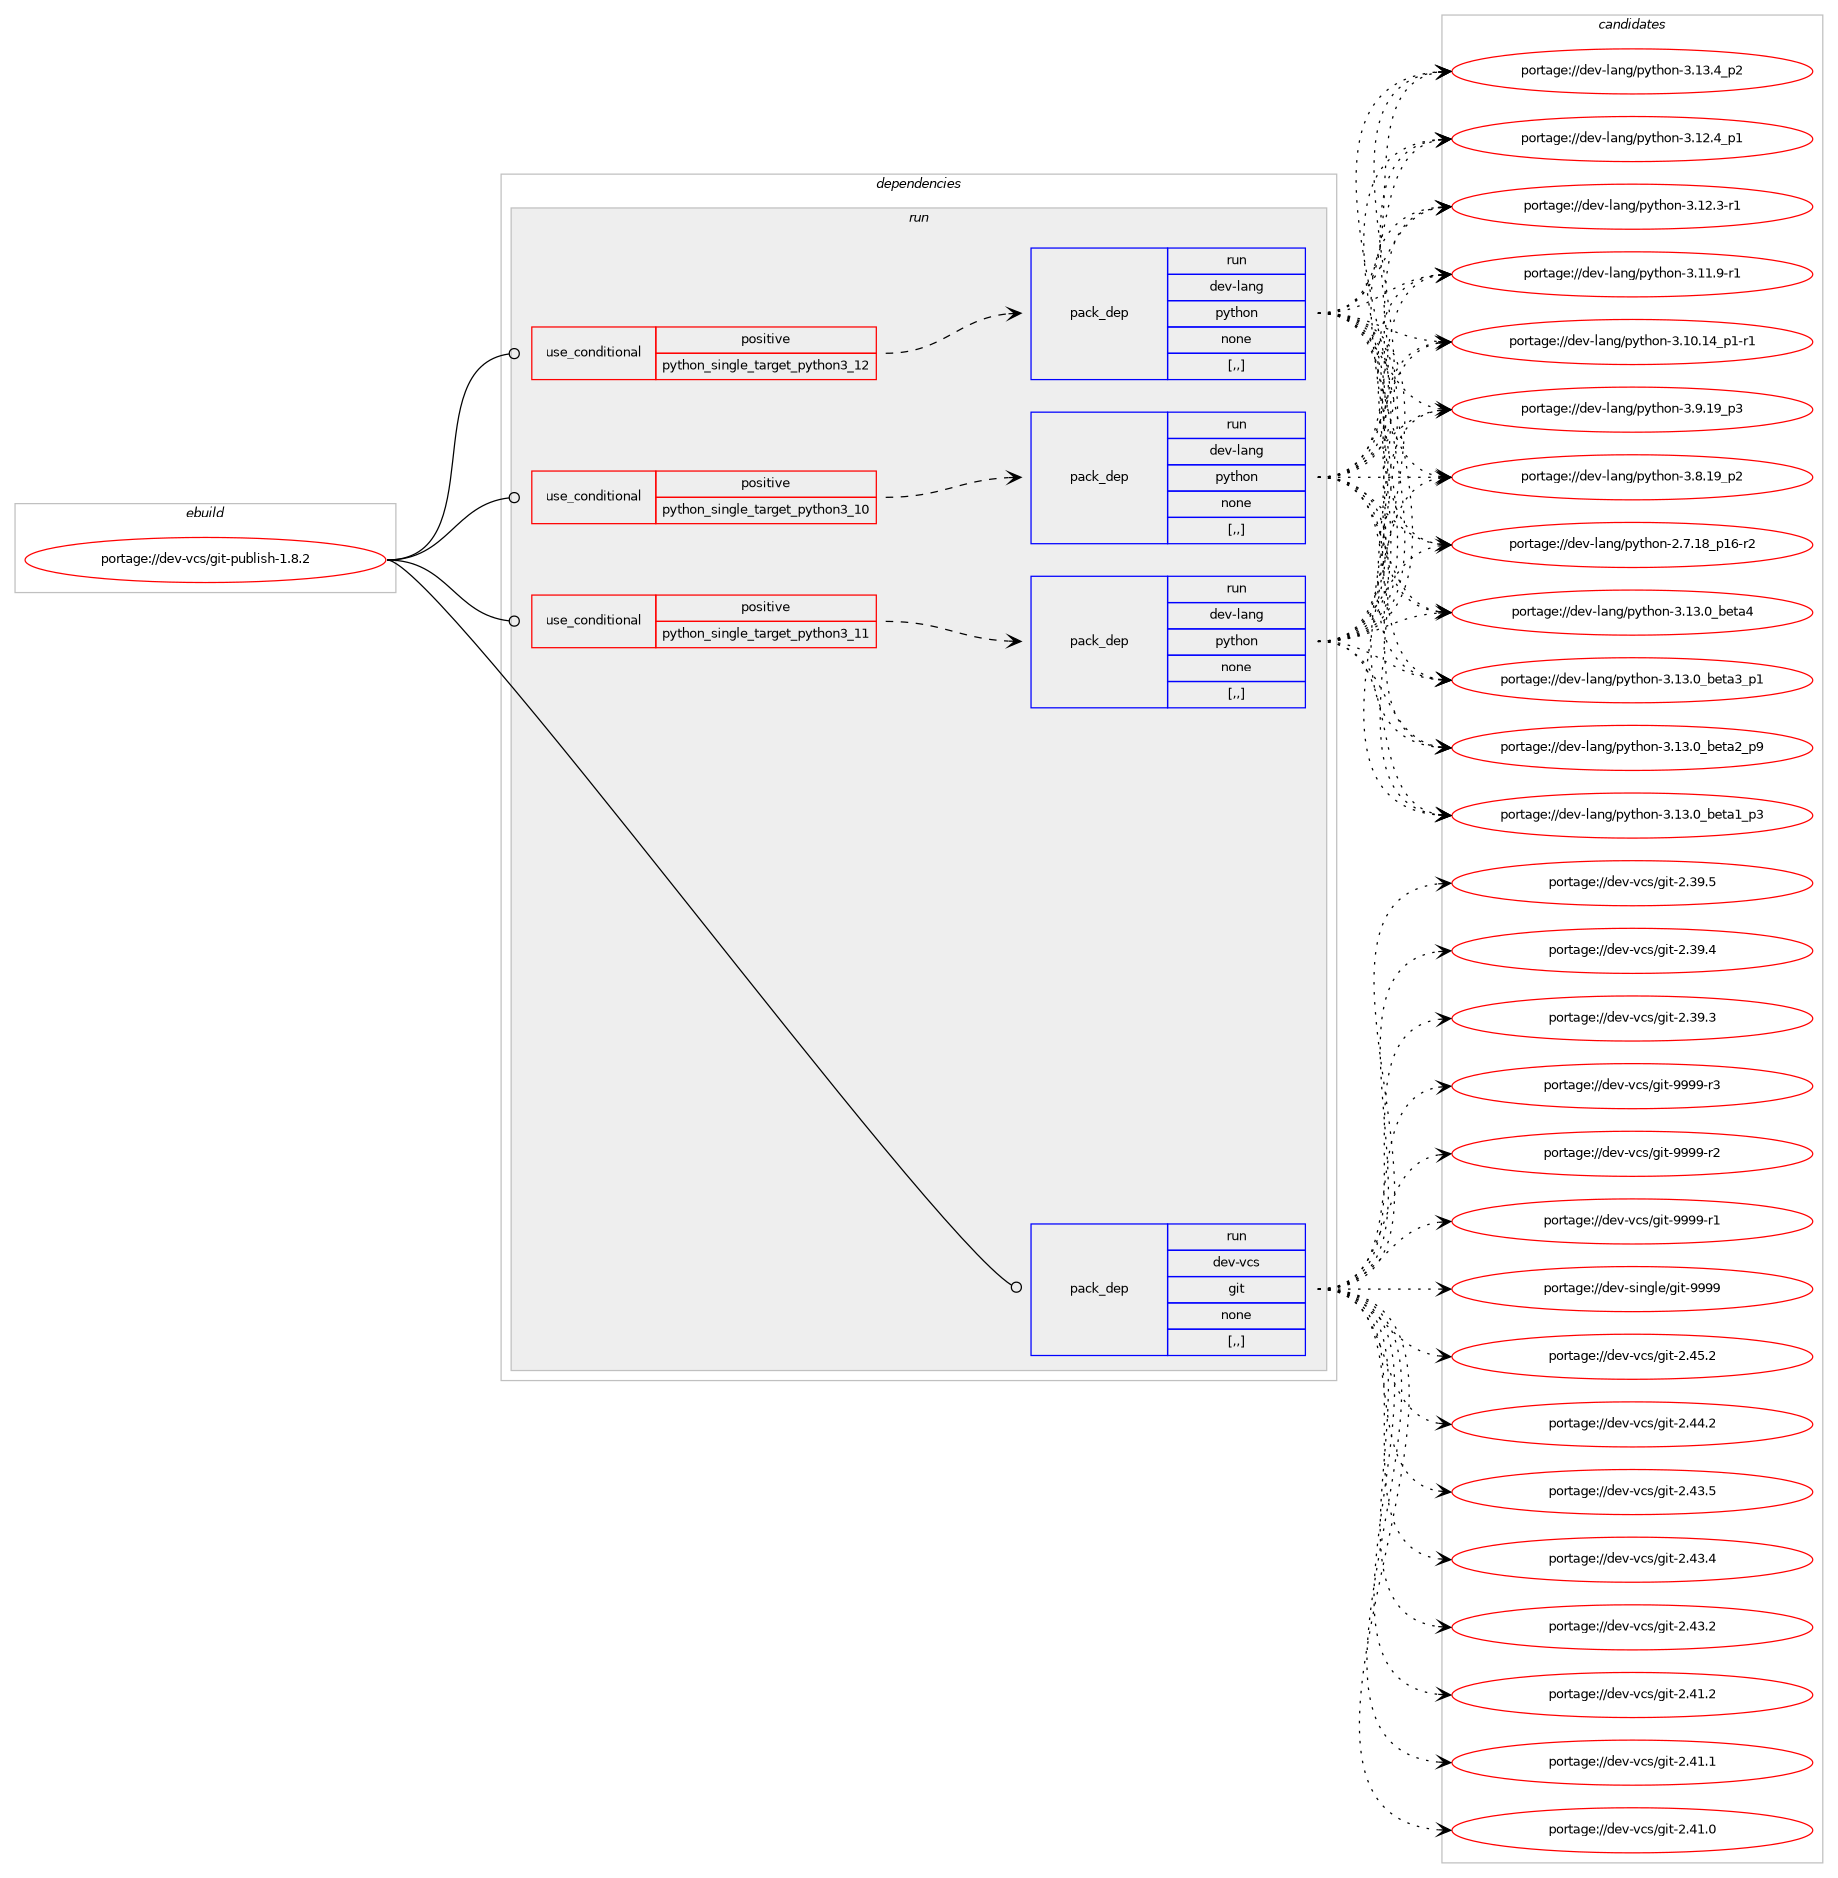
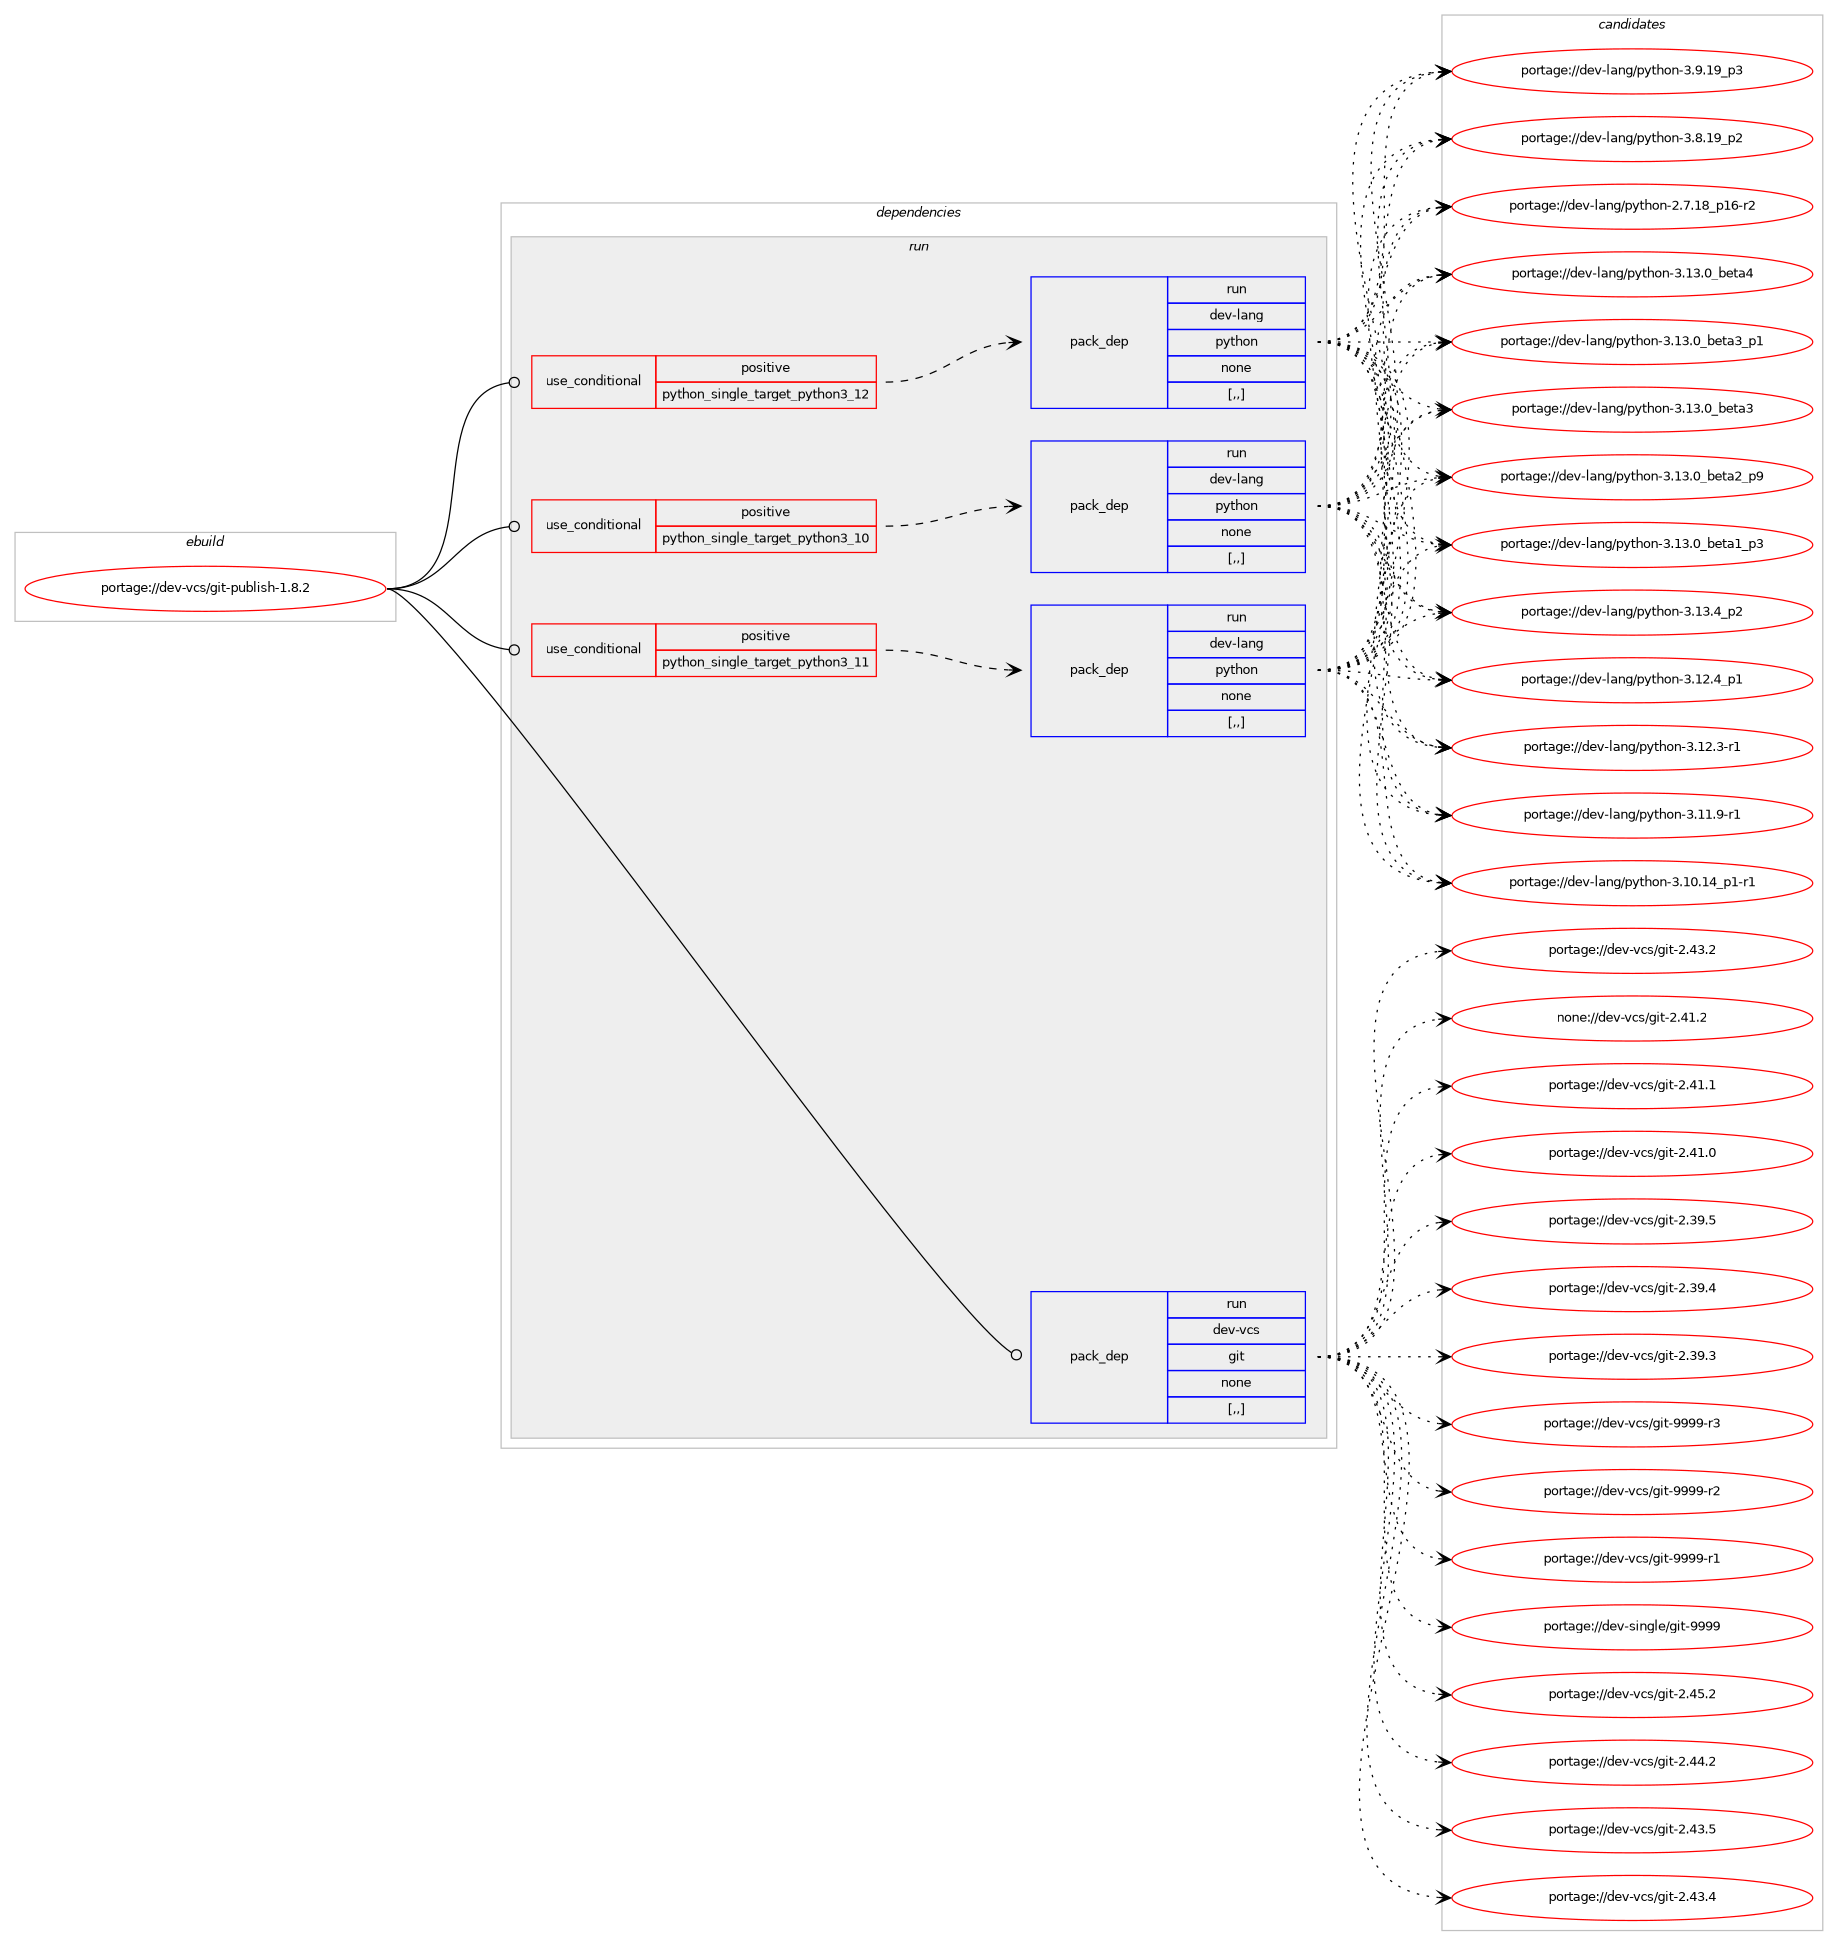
node "portage://dev-lang/python-3.13.0_beta3": added
node "portage://dev-vcs/git-2.41.2": label "portage://dev-vcs/git-2.41.2" -> "none://dev-vcs/git-2.41.2"
